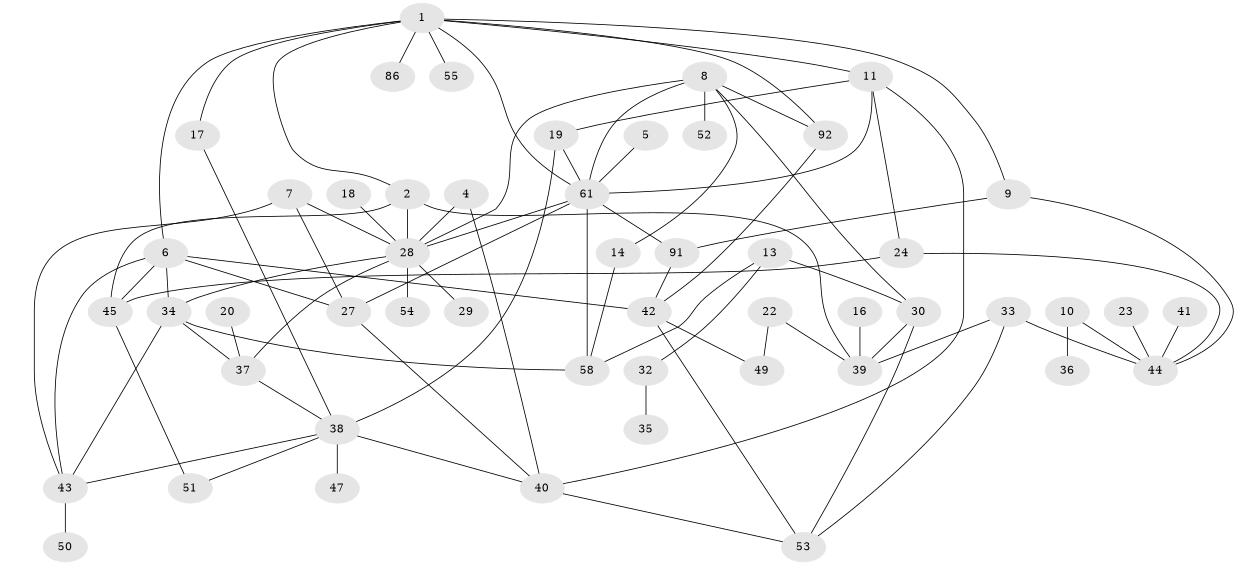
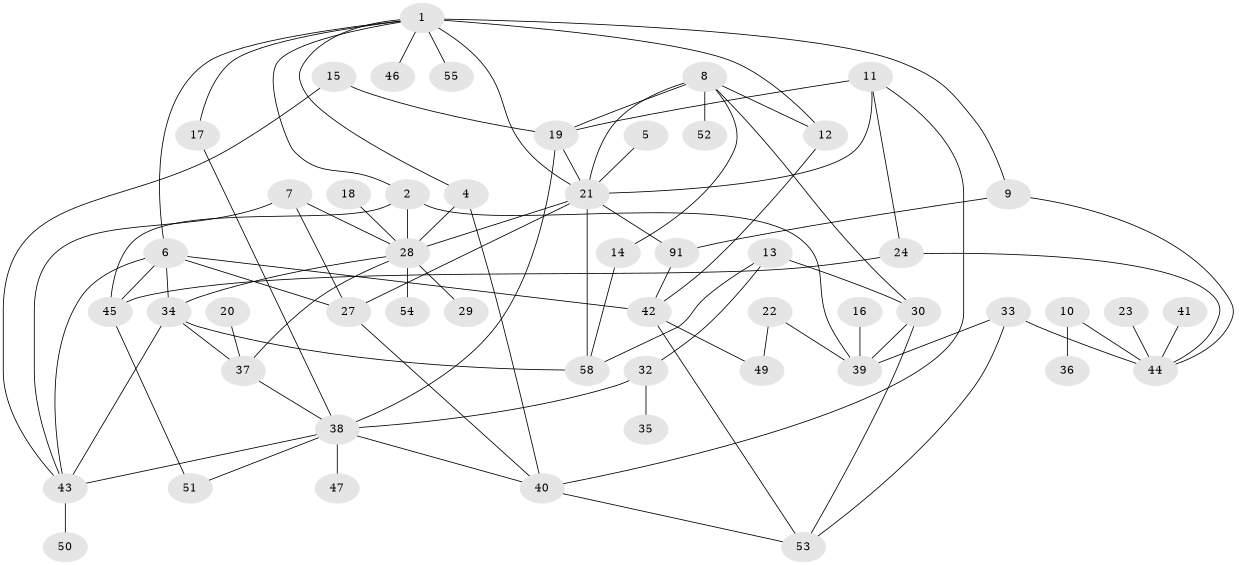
edge "1" -- "11": now "1" -- "4"
node "15": added
node "86": label "86" -> "46"
edge "8" -- "28": now "8" -- "19"
node "92": label "92" -> "12"
node "61": label "61" -> "21"
edge "32" -- "38": added
